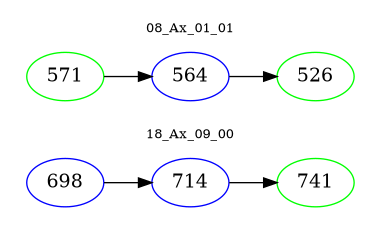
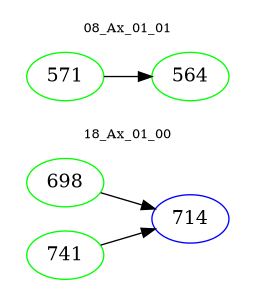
node "564": color blue -> green
node "526": removed
cluster "18_Ax_09_00": label "18_Ax_09_00" -> "18_Ax_01_00"
node "698": color blue -> green
edge "714" -> "741": reversed
